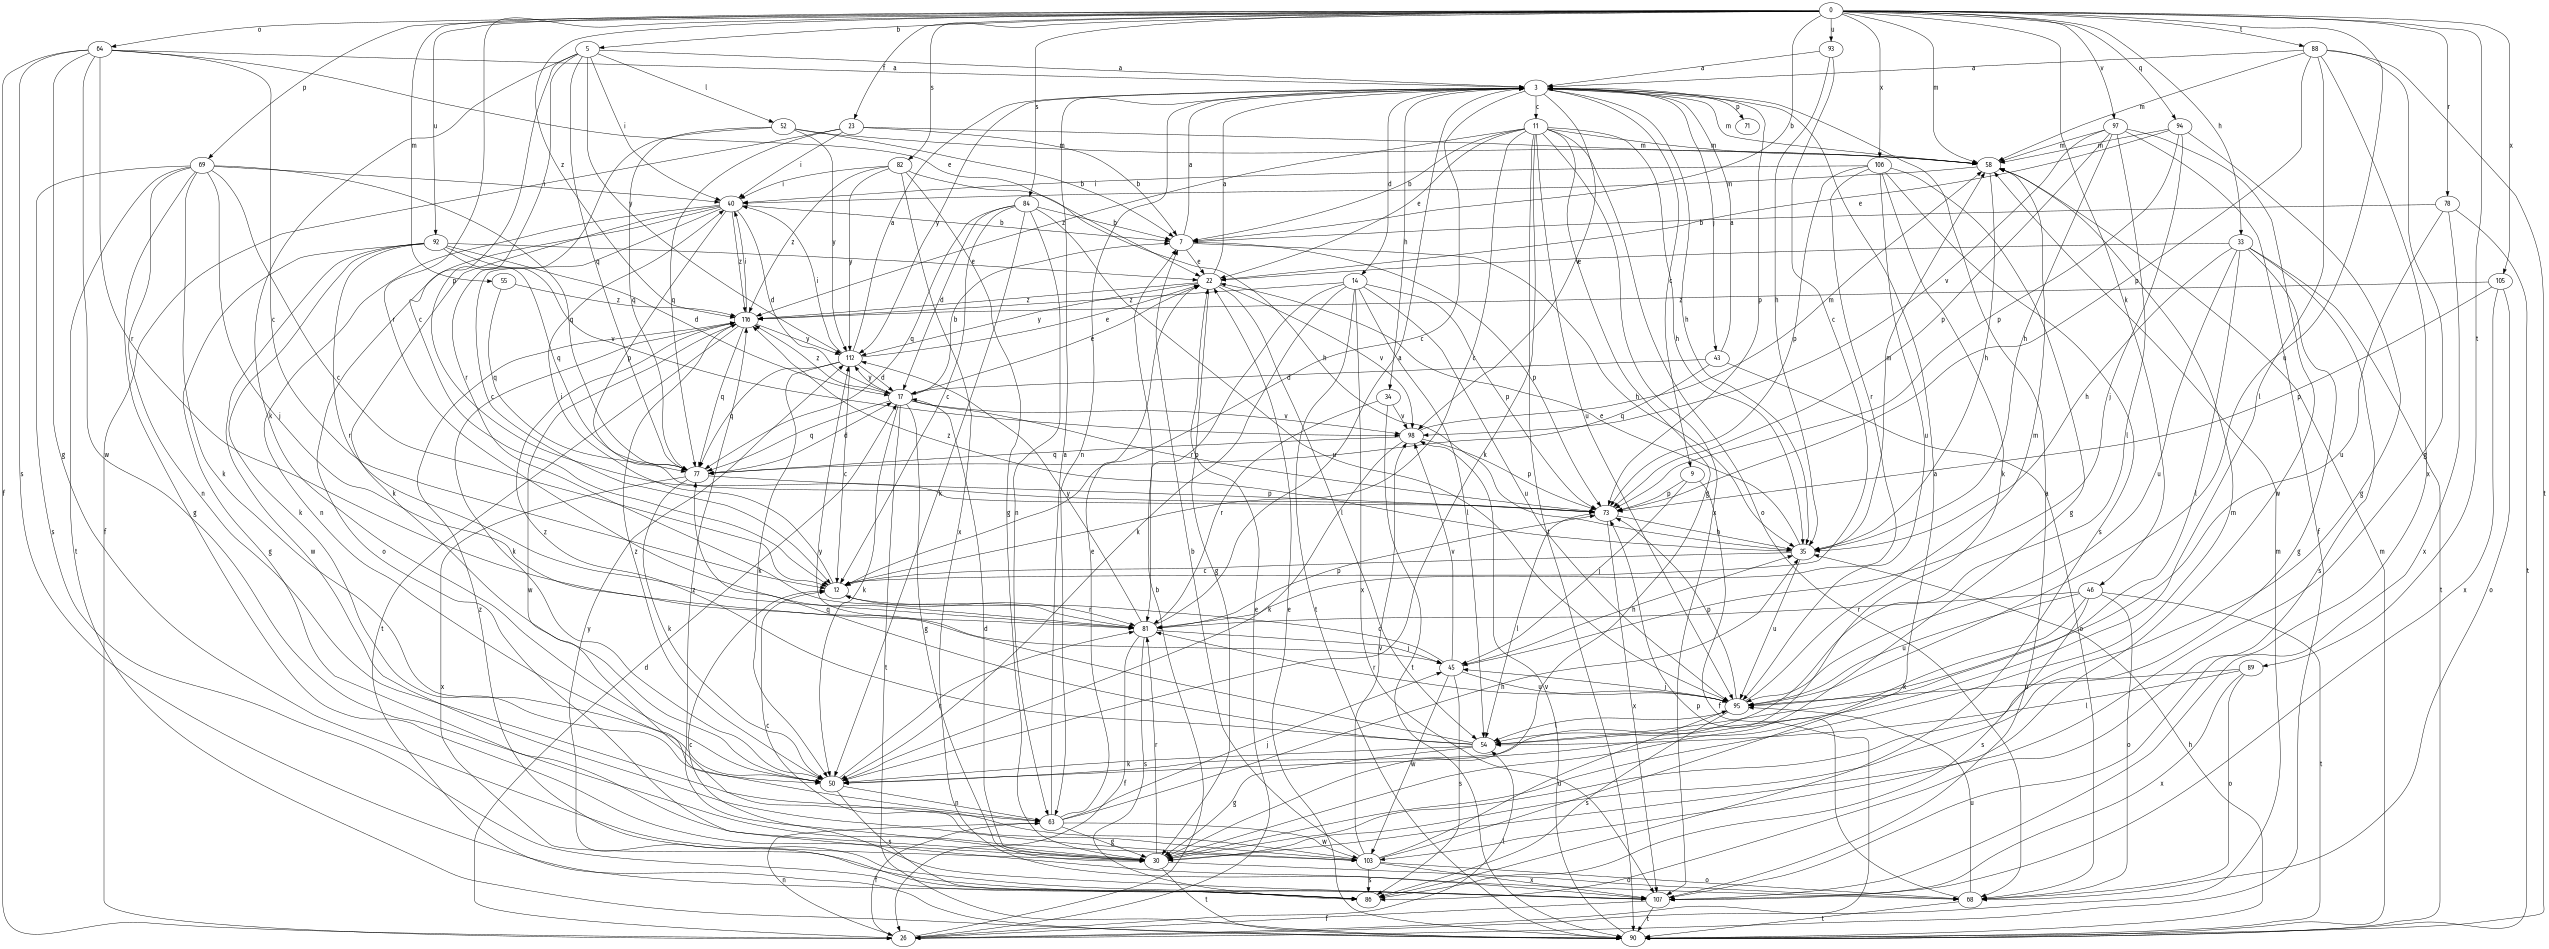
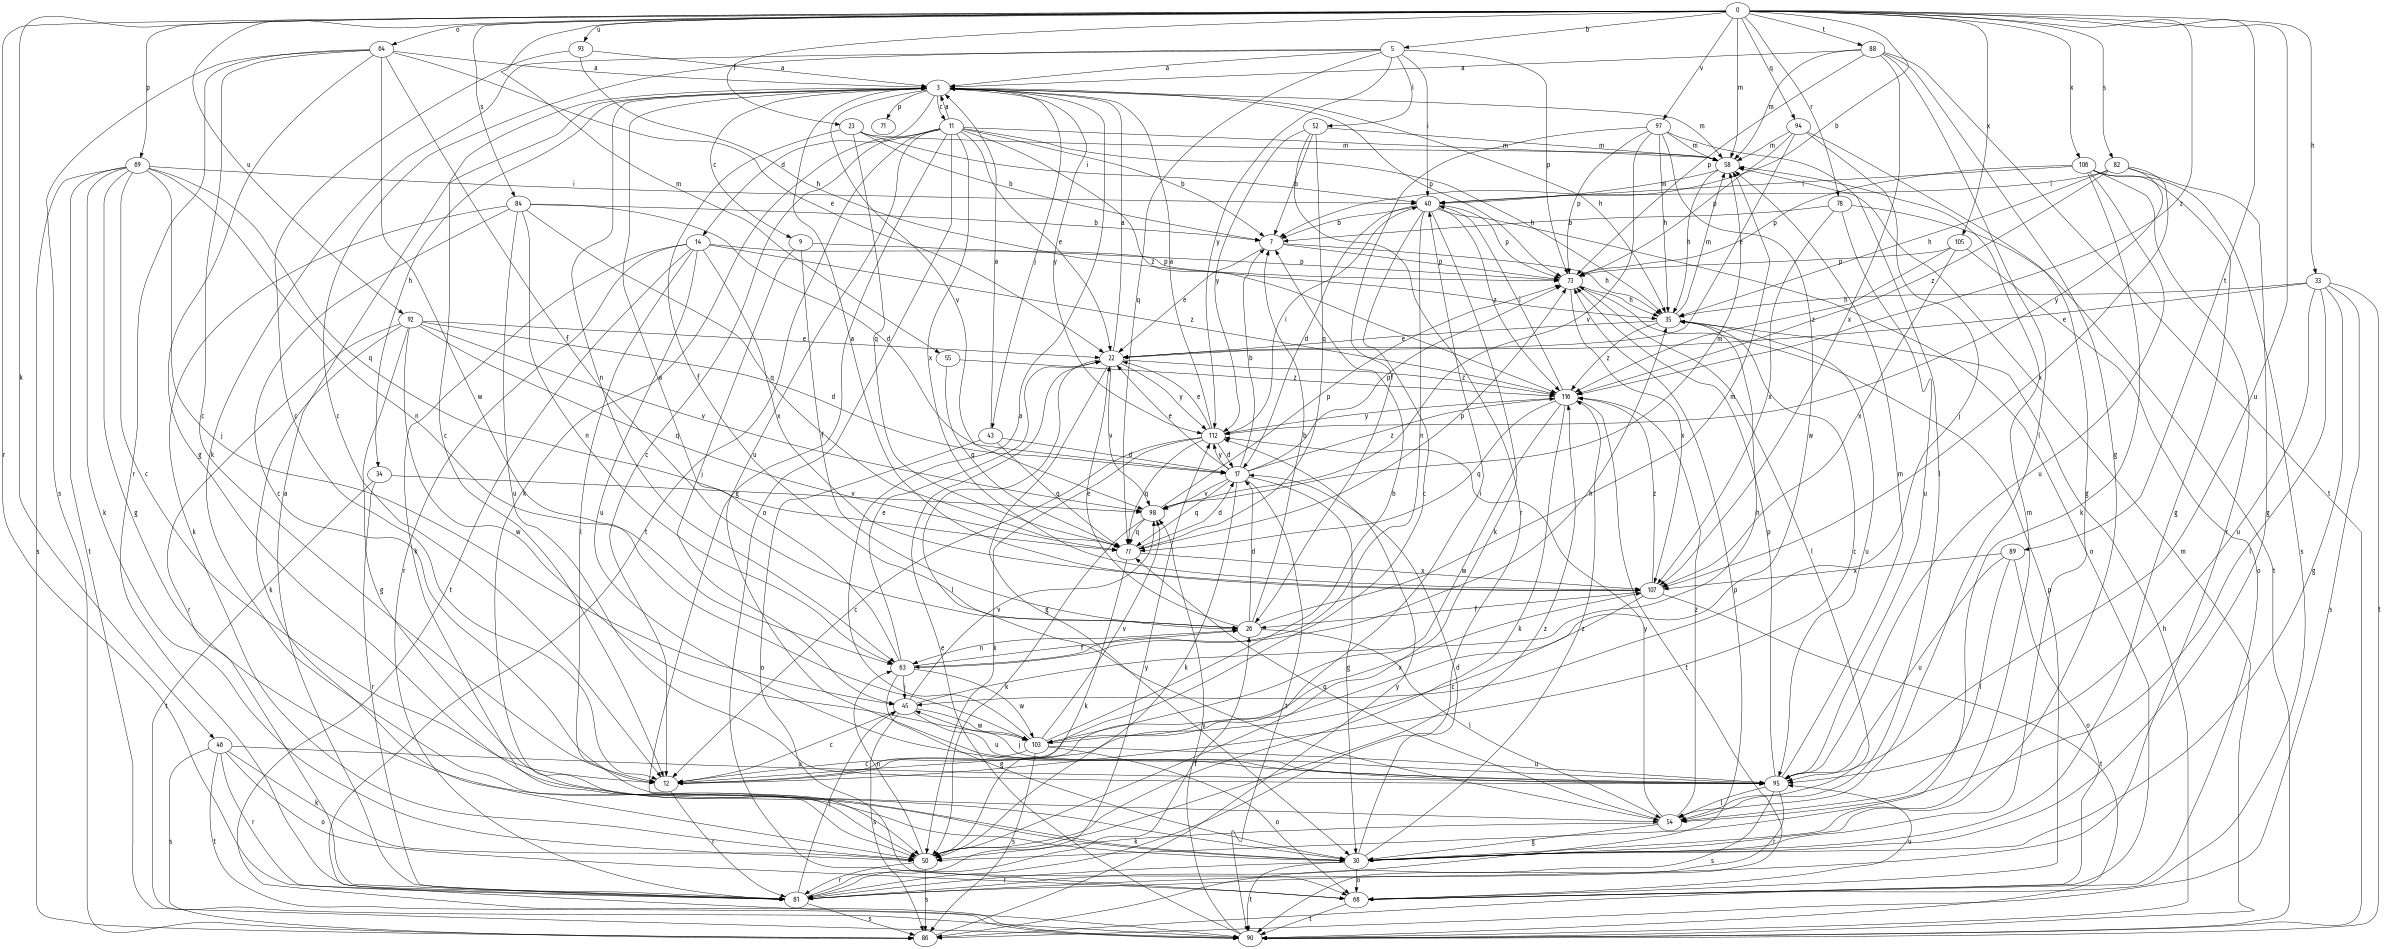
edge "7" -> "3": now "11" -> "3"
